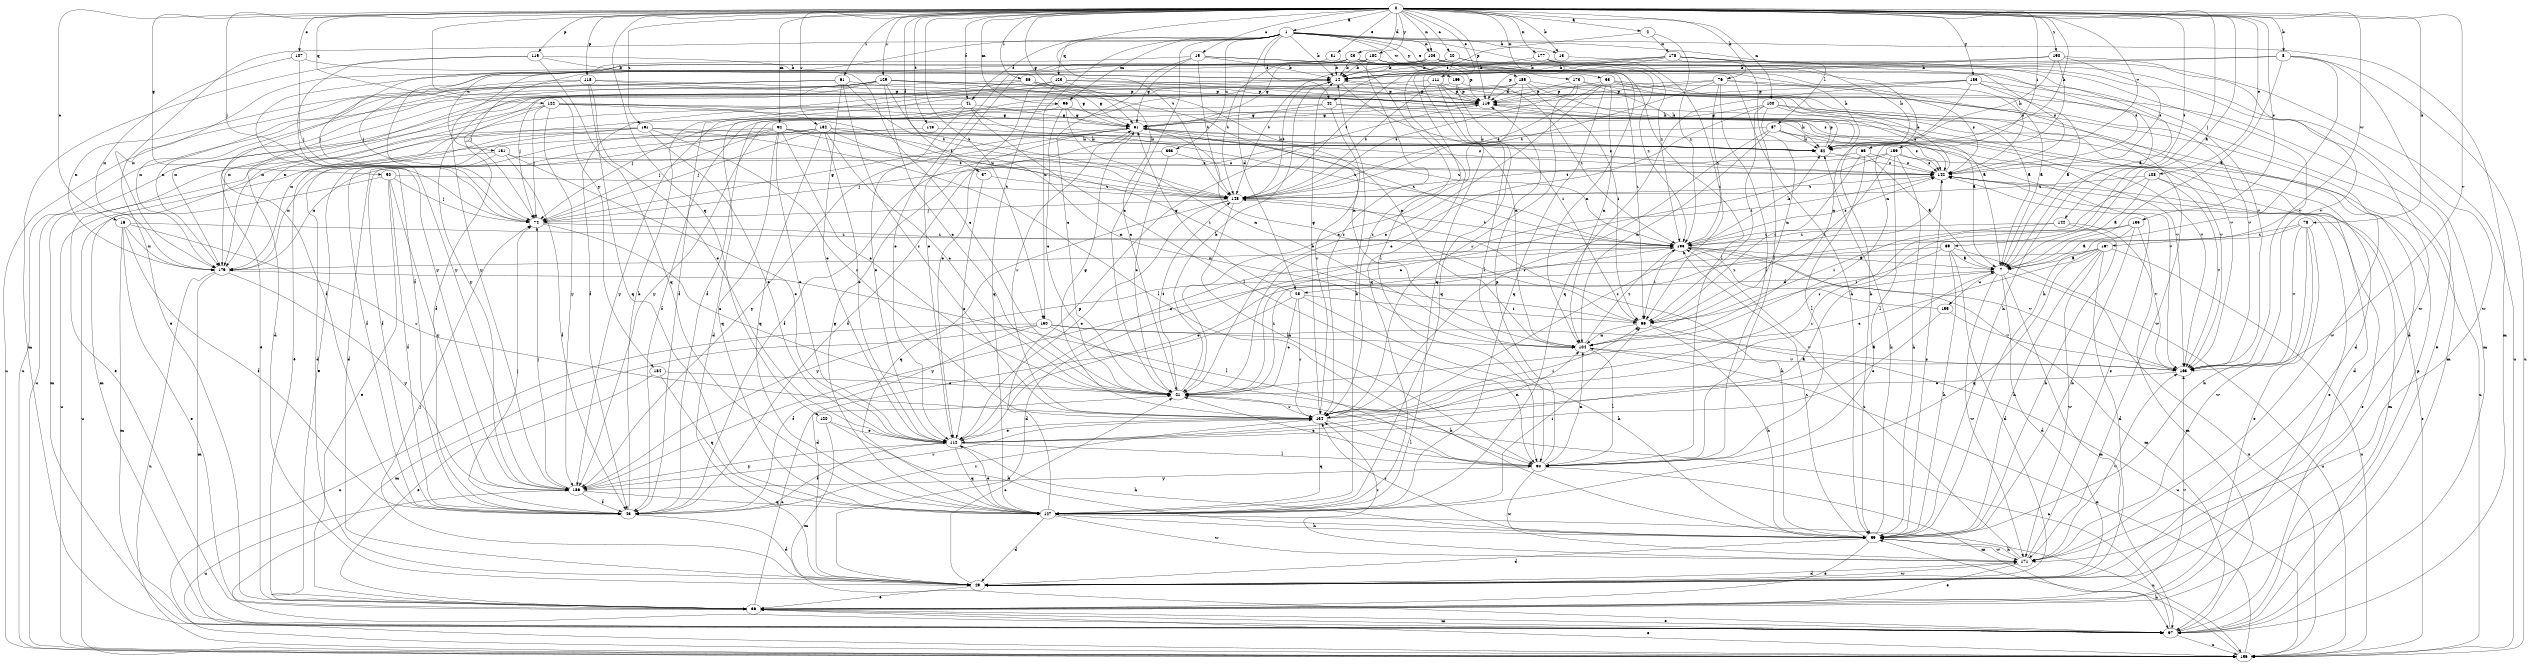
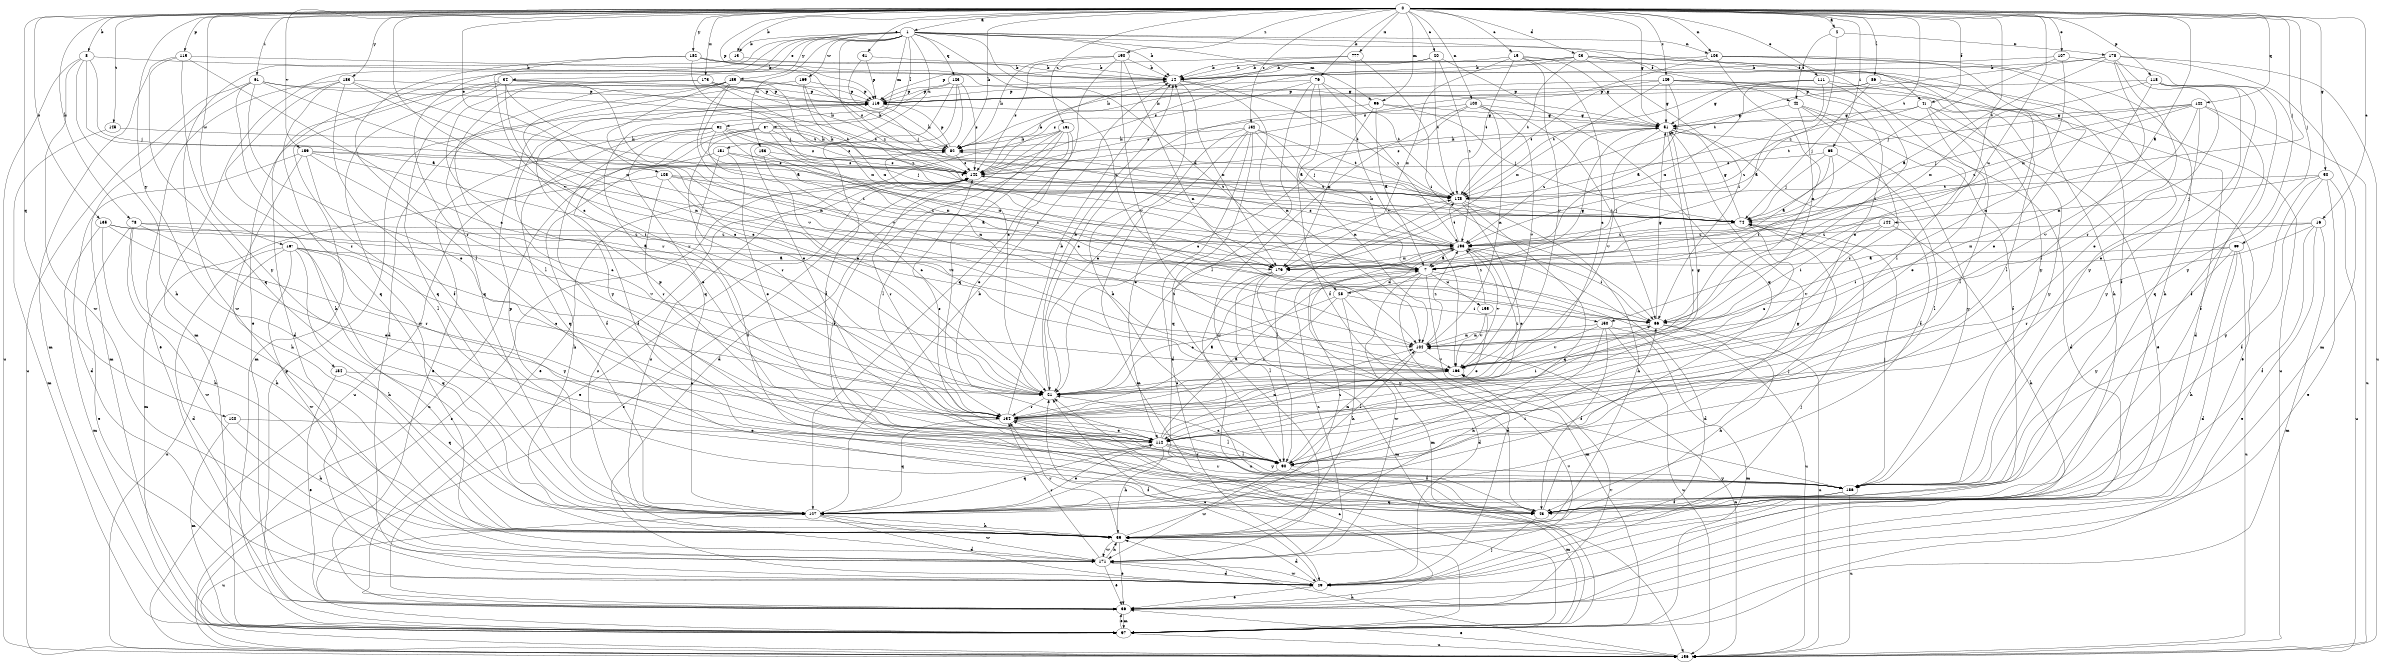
edge "0" -> "92": now "1" -> "92"
node "177": label "177" -> "777"
node "33": label "33" -> "34"
edge "185" -> "119": label "d" -> "p"
edge "129" -> "186": now "107" -> "186"
node "353": label "353" -> "153"
node "37": removed
edge "108" -> "193": added, label "z"
edge "185" -> "134": added, label "r"
edge "96" -> "104": removed, label "n"
edge "185" -> "90": added, label "l"
edge "29" -> "21": label "c" -> "f"
edge "43" -> "29": label "d" -> "j"
edge "61" -> "97": added, label "m"
